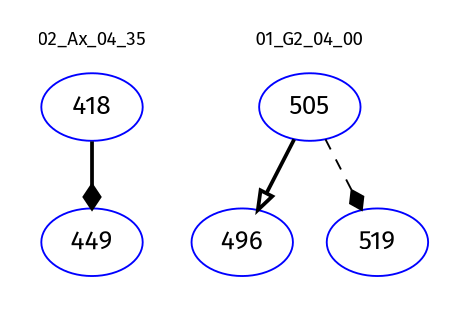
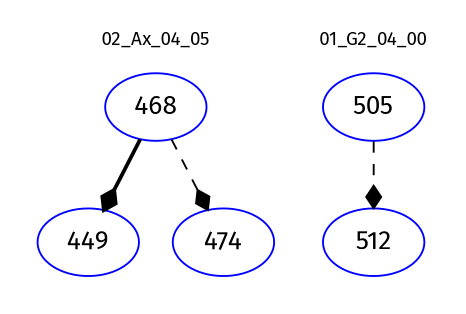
cluster "02_Ax_04_35": label "02_Ax_04_35" -> "02_Ax_04_05"
node "418": label "418" -> "468"
node "474": added
node "496": removed
node "519": label "519" -> "512"
